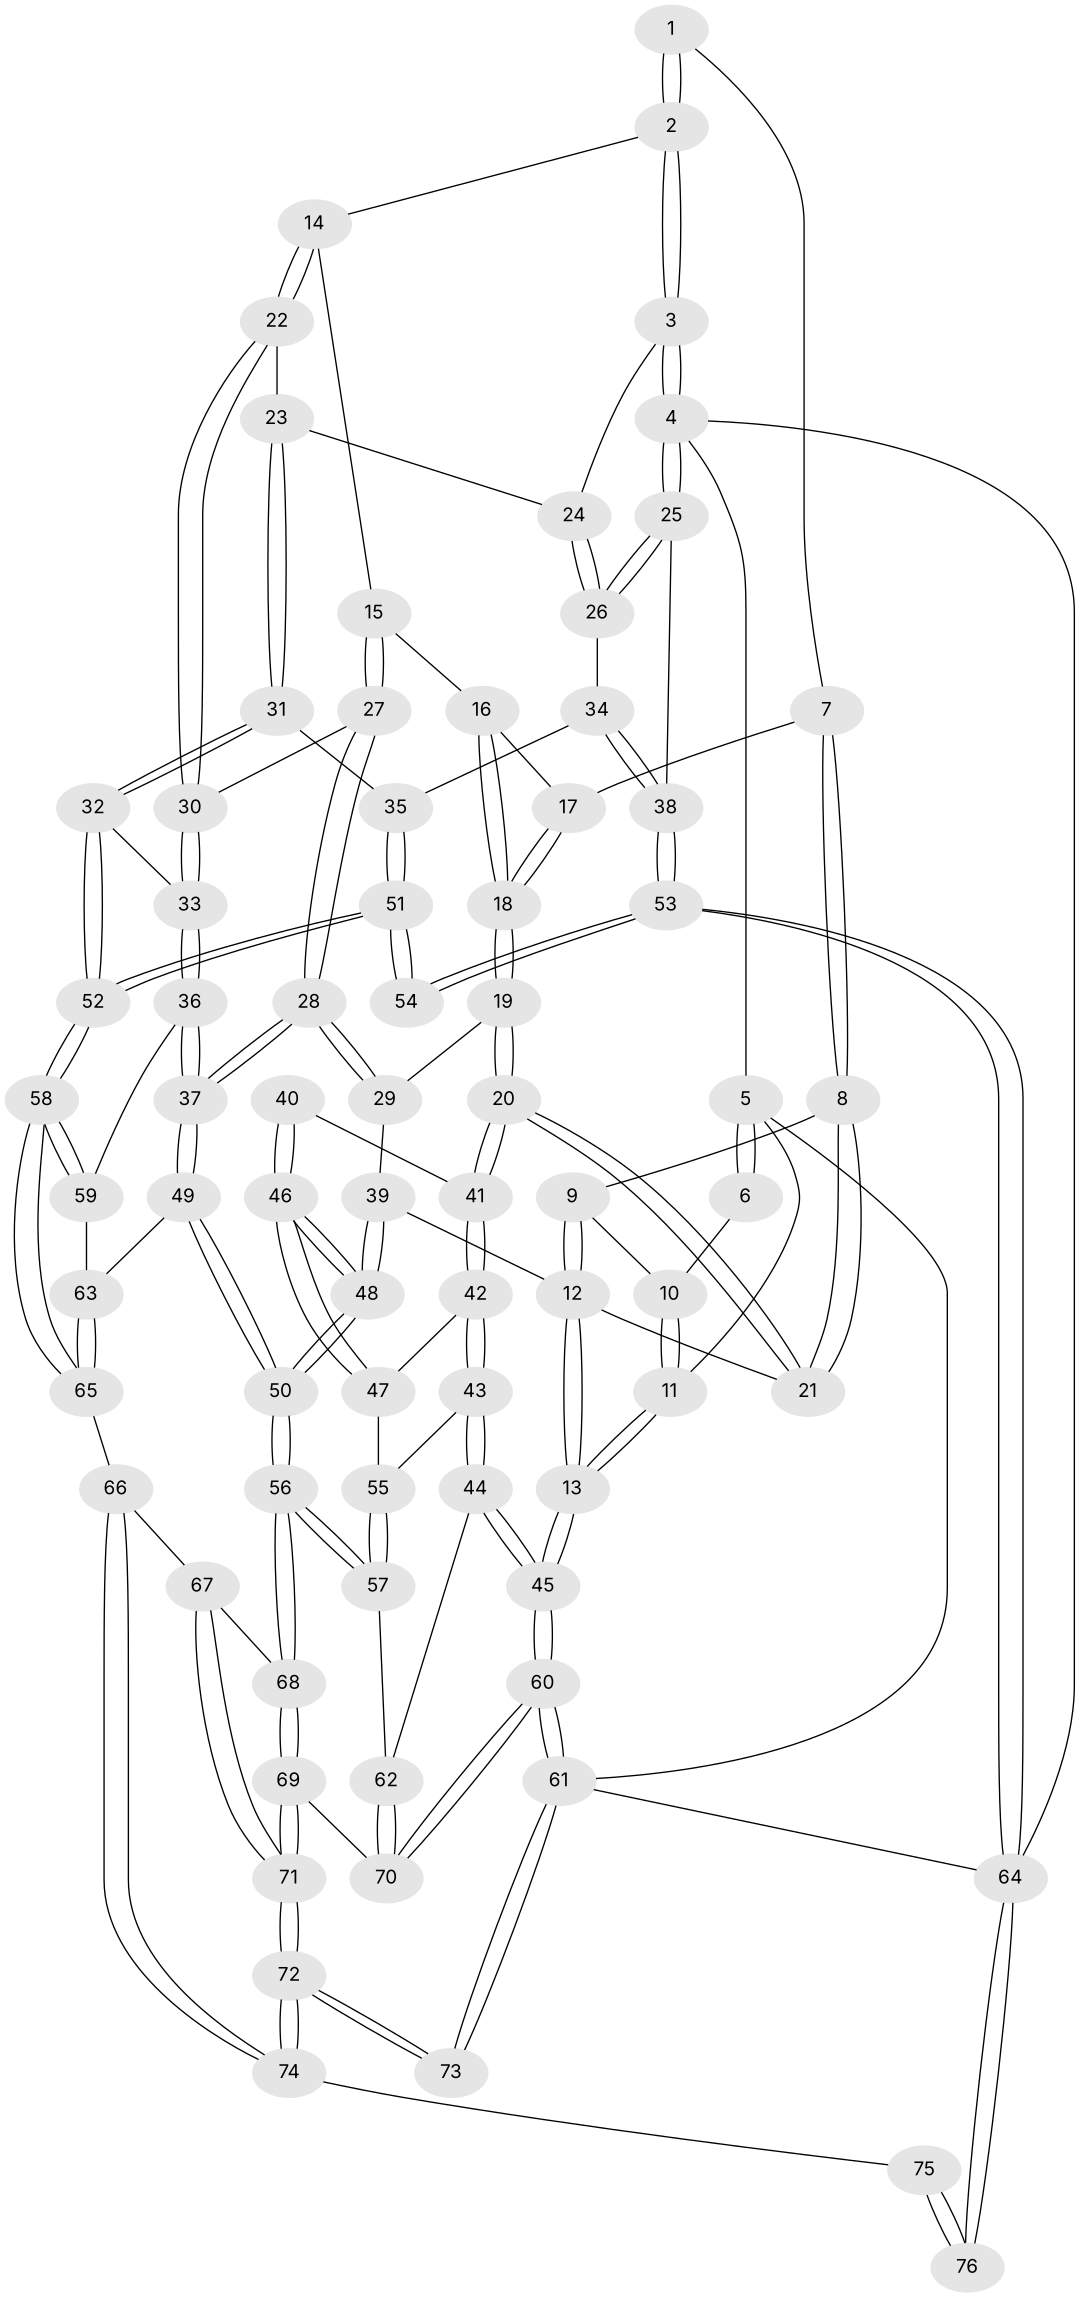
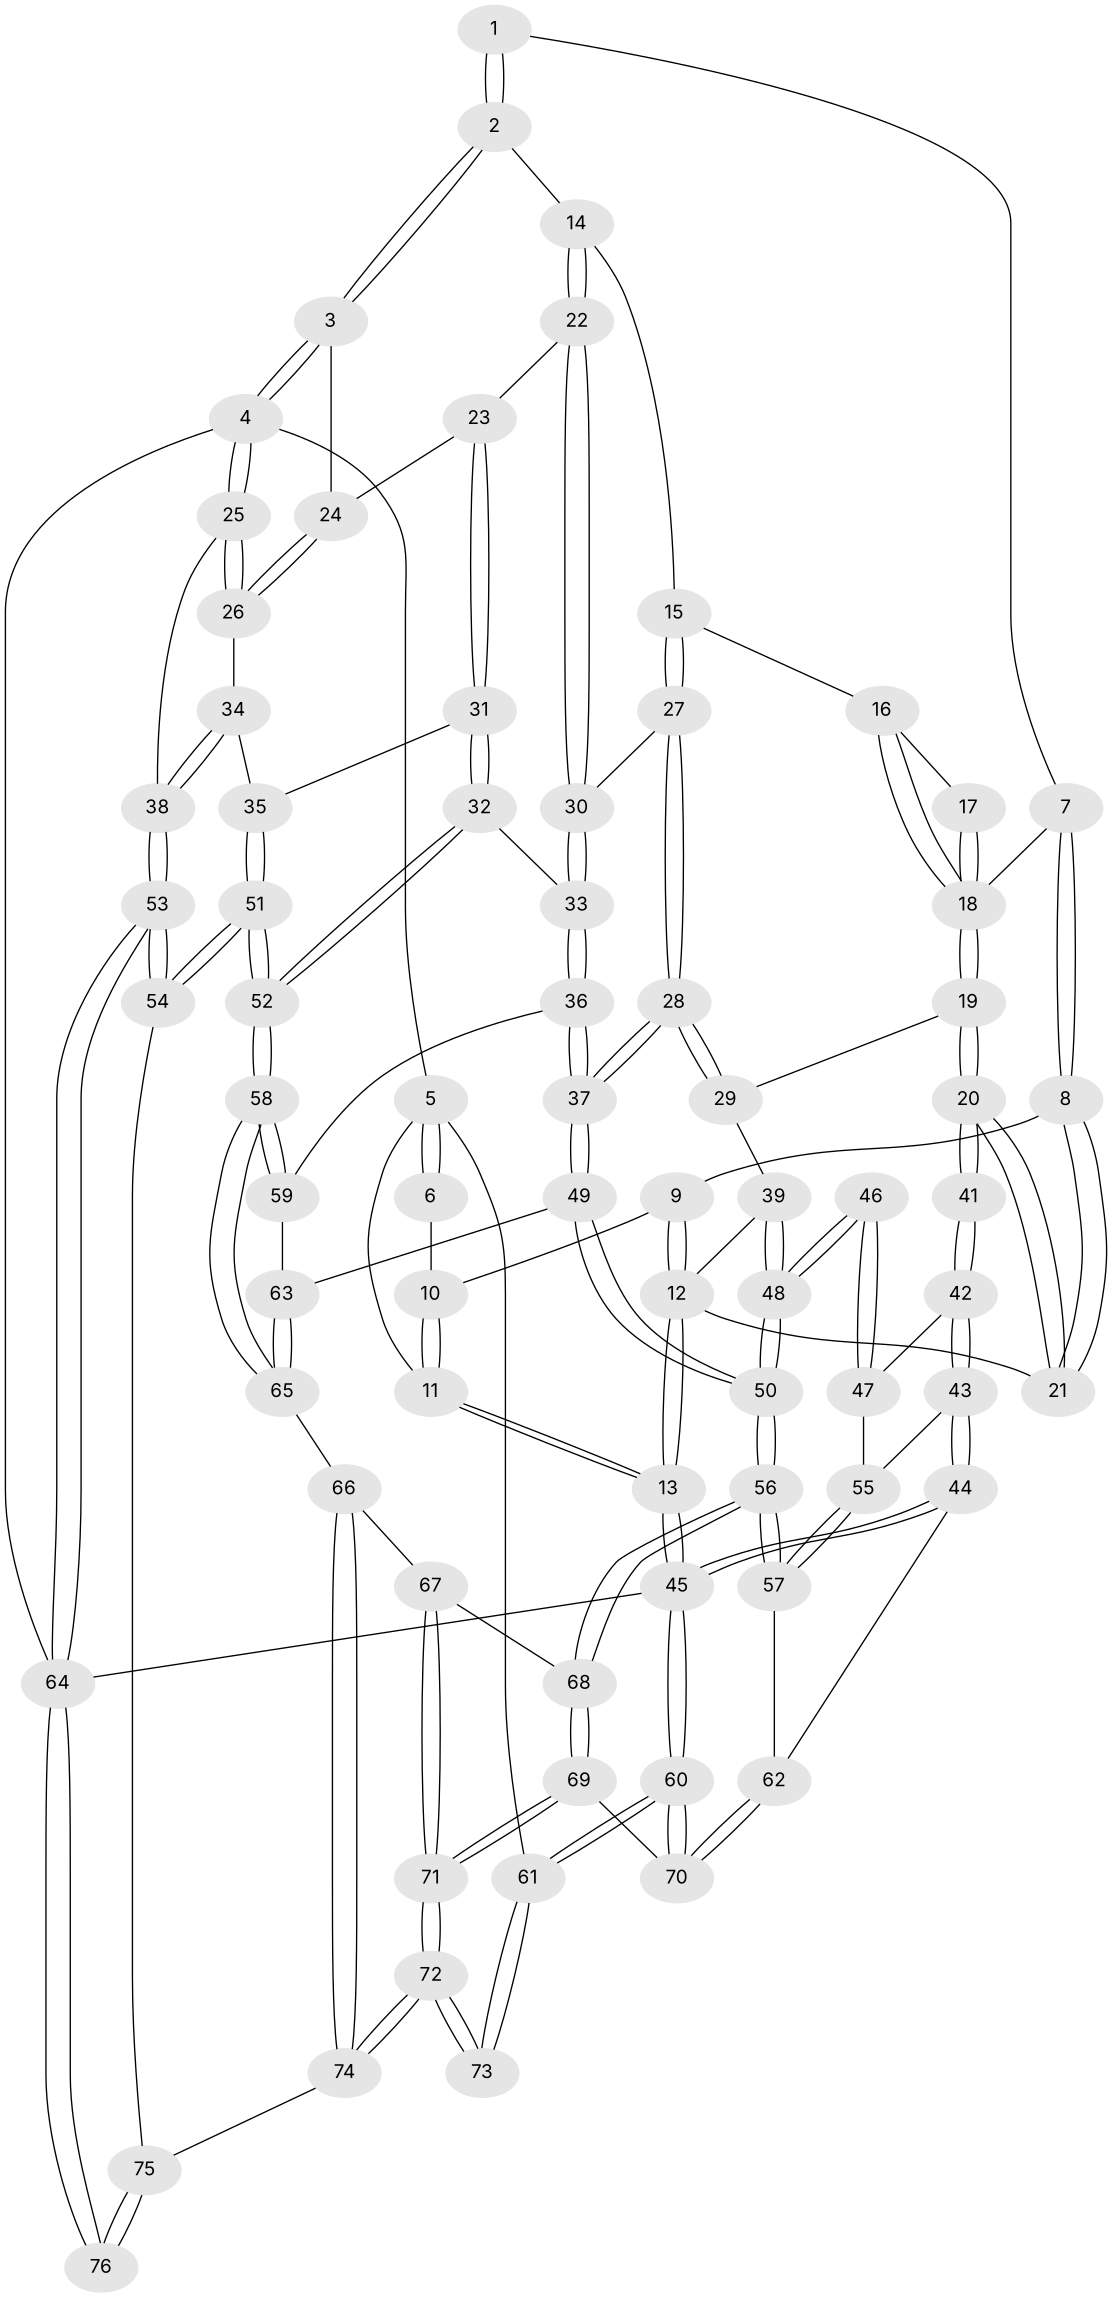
edge "7" -- "17": now "7" -- "18"
node "40": removed
edge "54" -- "75": added
edge "61" -- "64": now "45" -- "64"
